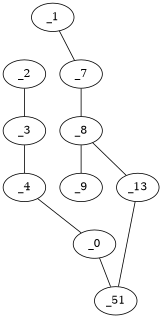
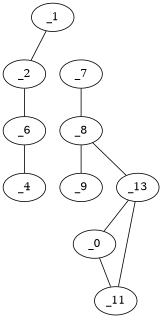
edge "_1" -- "_7": now "_1" -- "_2"
node "_3": label "_3" -> "_6"
edge "_4" -- "_0": now "_13" -- "_0"
node "_51": label "_51" -> "_11"
